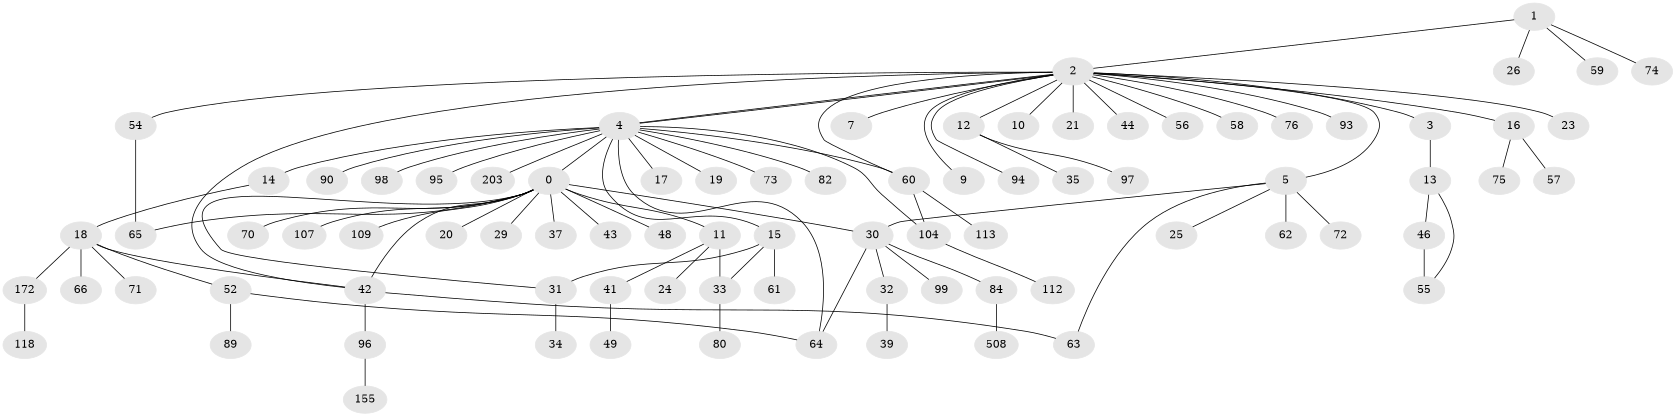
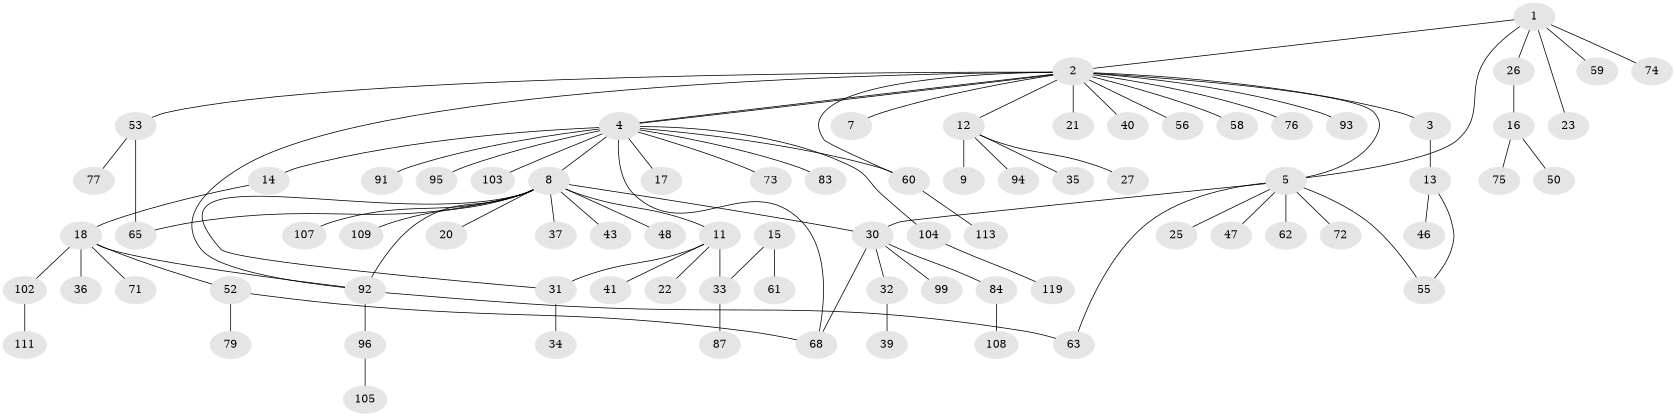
edge "2" -- "23": now "1" -- "23"
edge "2" -- "16": now "26" -- "16"
edge "2" -- "9": now "12" -- "9"
edge "2" -- "94": now "12" -- "94"
node "54": label "54" -> "53"
node "10": removed
node "44": label "44" -> "40"
edge "1" -- "5": added
node "77": added
node "90": removed
node "98": label "98" -> "91"
node "203": label "203" -> "103"
node "0": label "0" -> "8"
node "19": removed
node "82": label "82" -> "83"
node "97": label "97" -> "27"
node "57": label "57" -> "50"
edge "60" -- "104": removed
edge "4" -- "15": removed
node "70": removed
node "29": removed
node "47": added
edge "15" -- "31": now "11" -- "31"
edge "46" -- "55": now "5" -- "55"
node "172": label "172" -> "102"
node "66": label "66" -> "36"
node "42": label "42" -> "92"
node "24": label "24" -> "22"
node "112": label "112" -> "119"
node "118": label "118" -> "111"
node "89": label "89" -> "79"
node "49": removed
node "80": label "80" -> "87"
node "64": label "64" -> "68"
node "508": label "508" -> "108"
node "155": label "155" -> "105"
